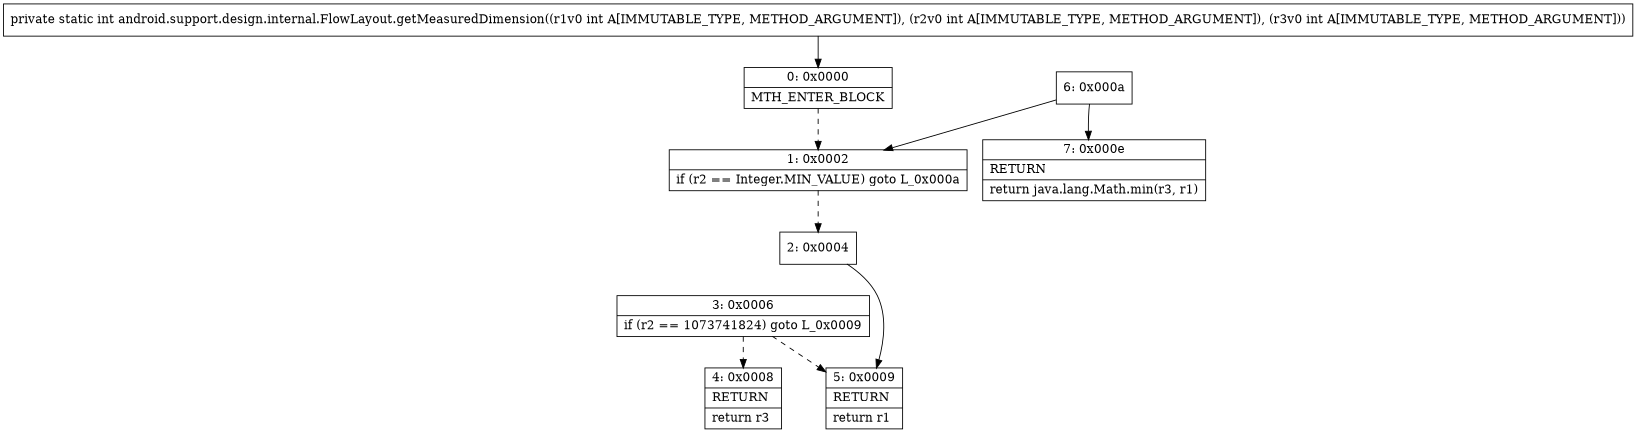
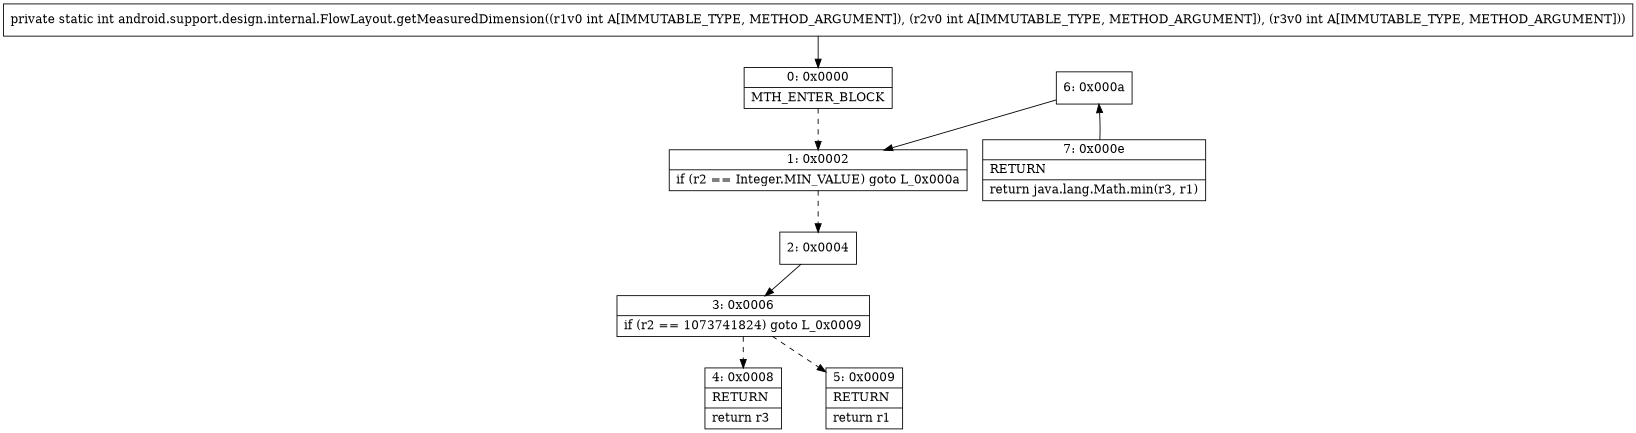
edge "6: 0x000a" -> "7: 0x000e": reversed
edge "2: 0x0004" -> "5: 0x0009": now "2: 0x0004" -> "3: 0x0006"
